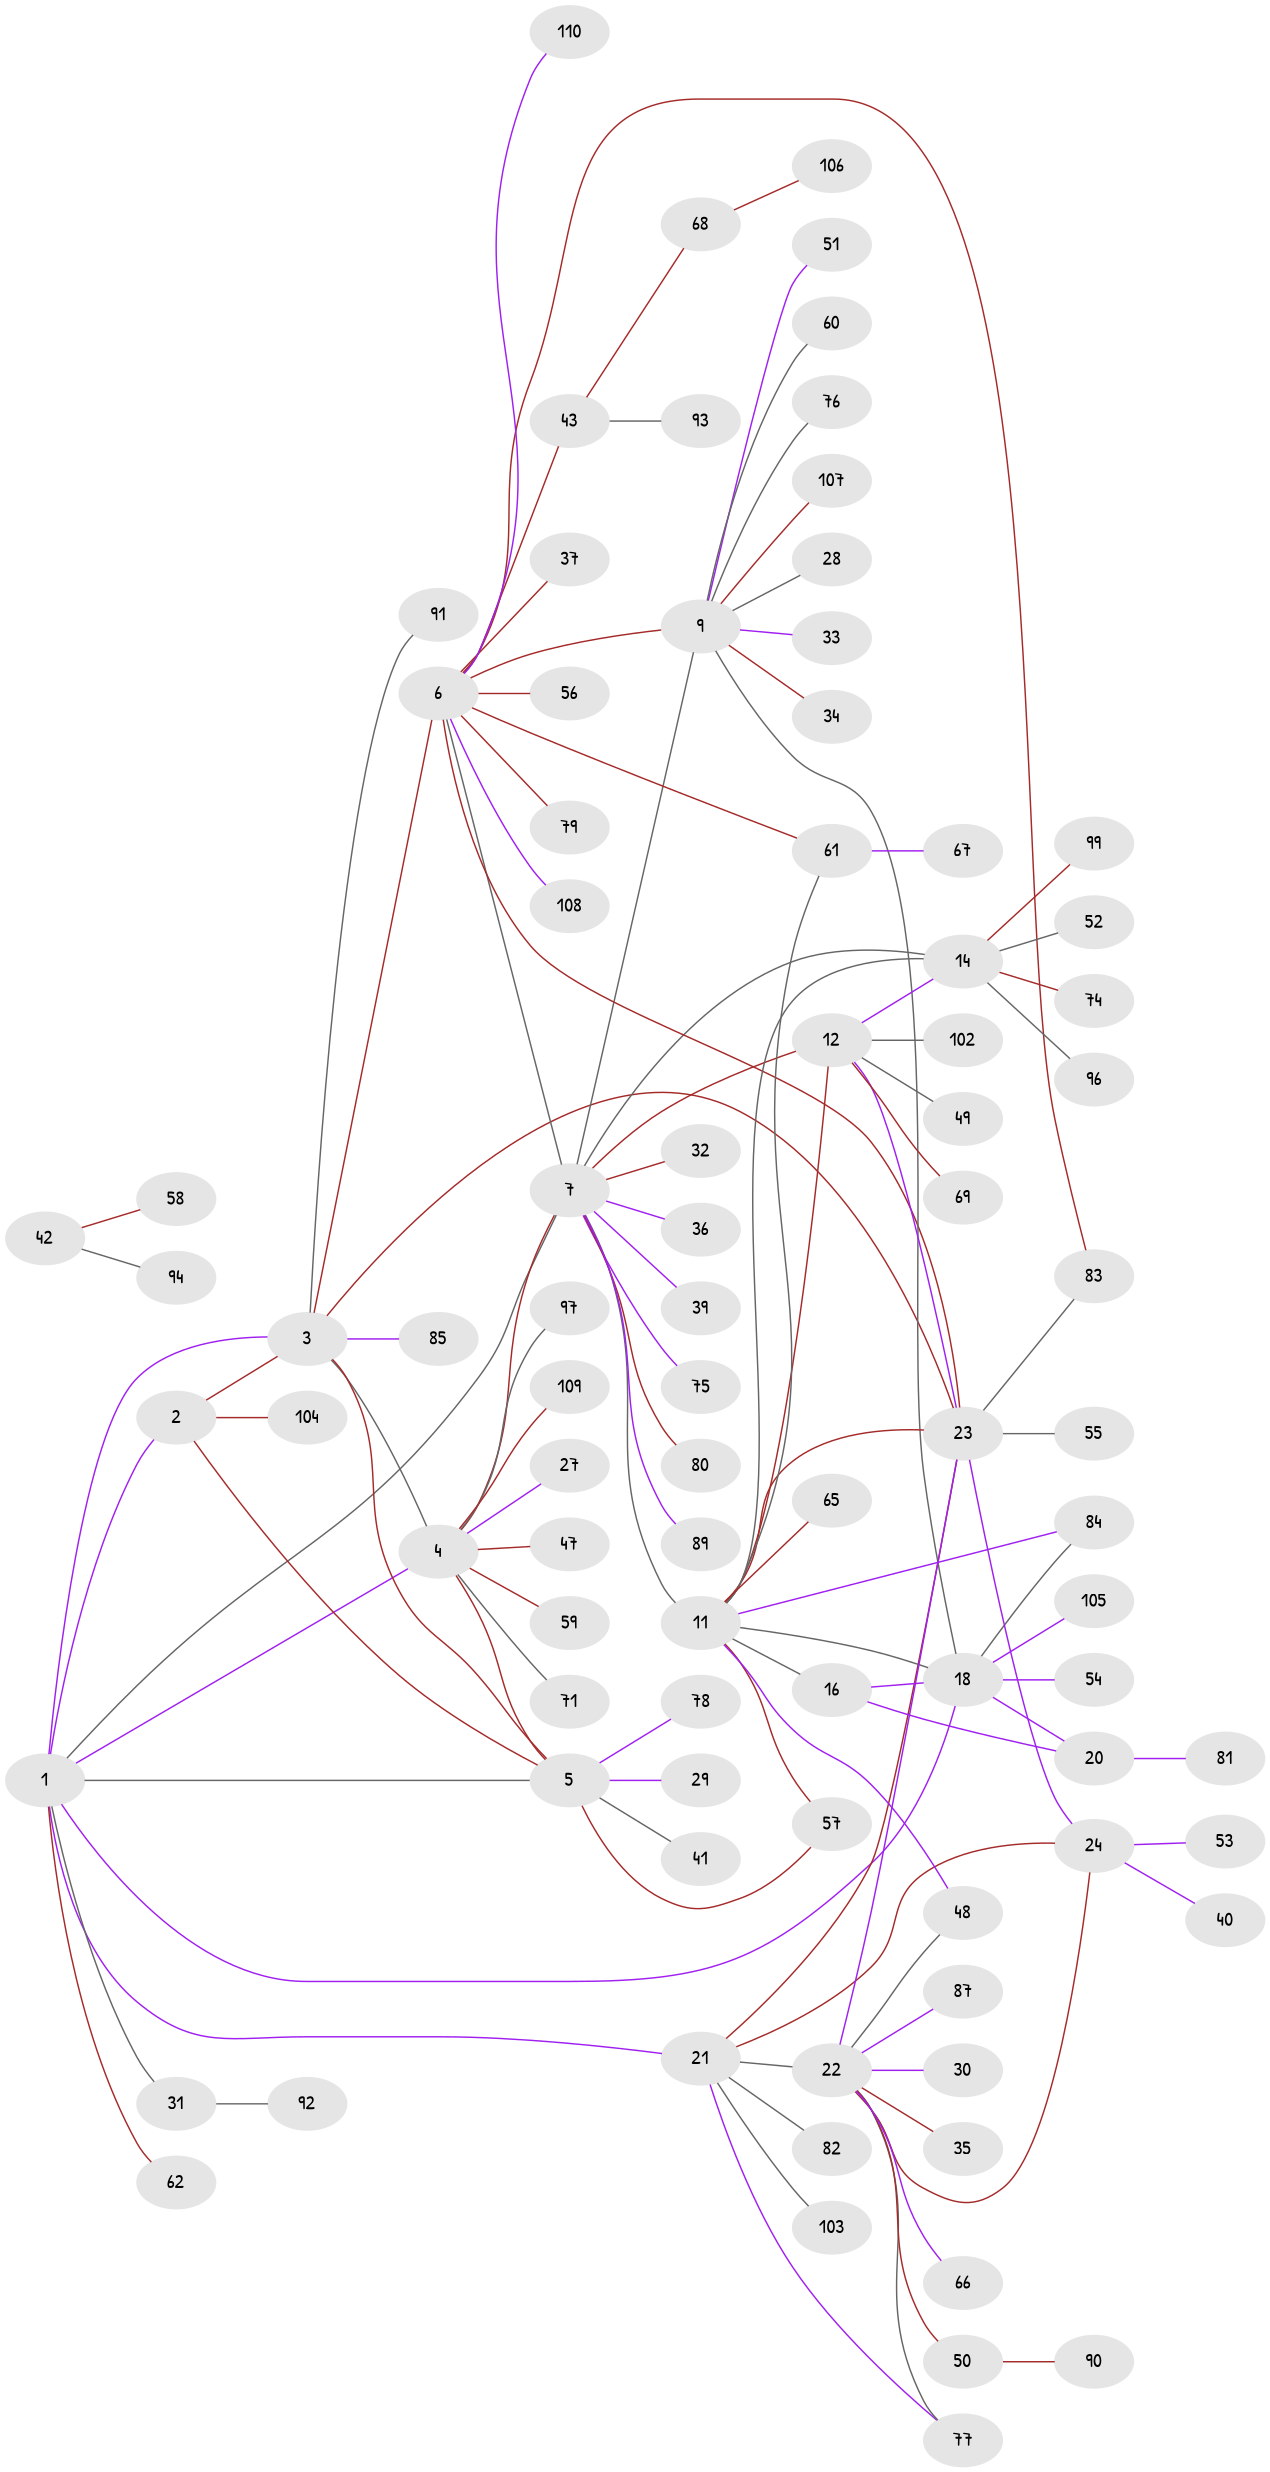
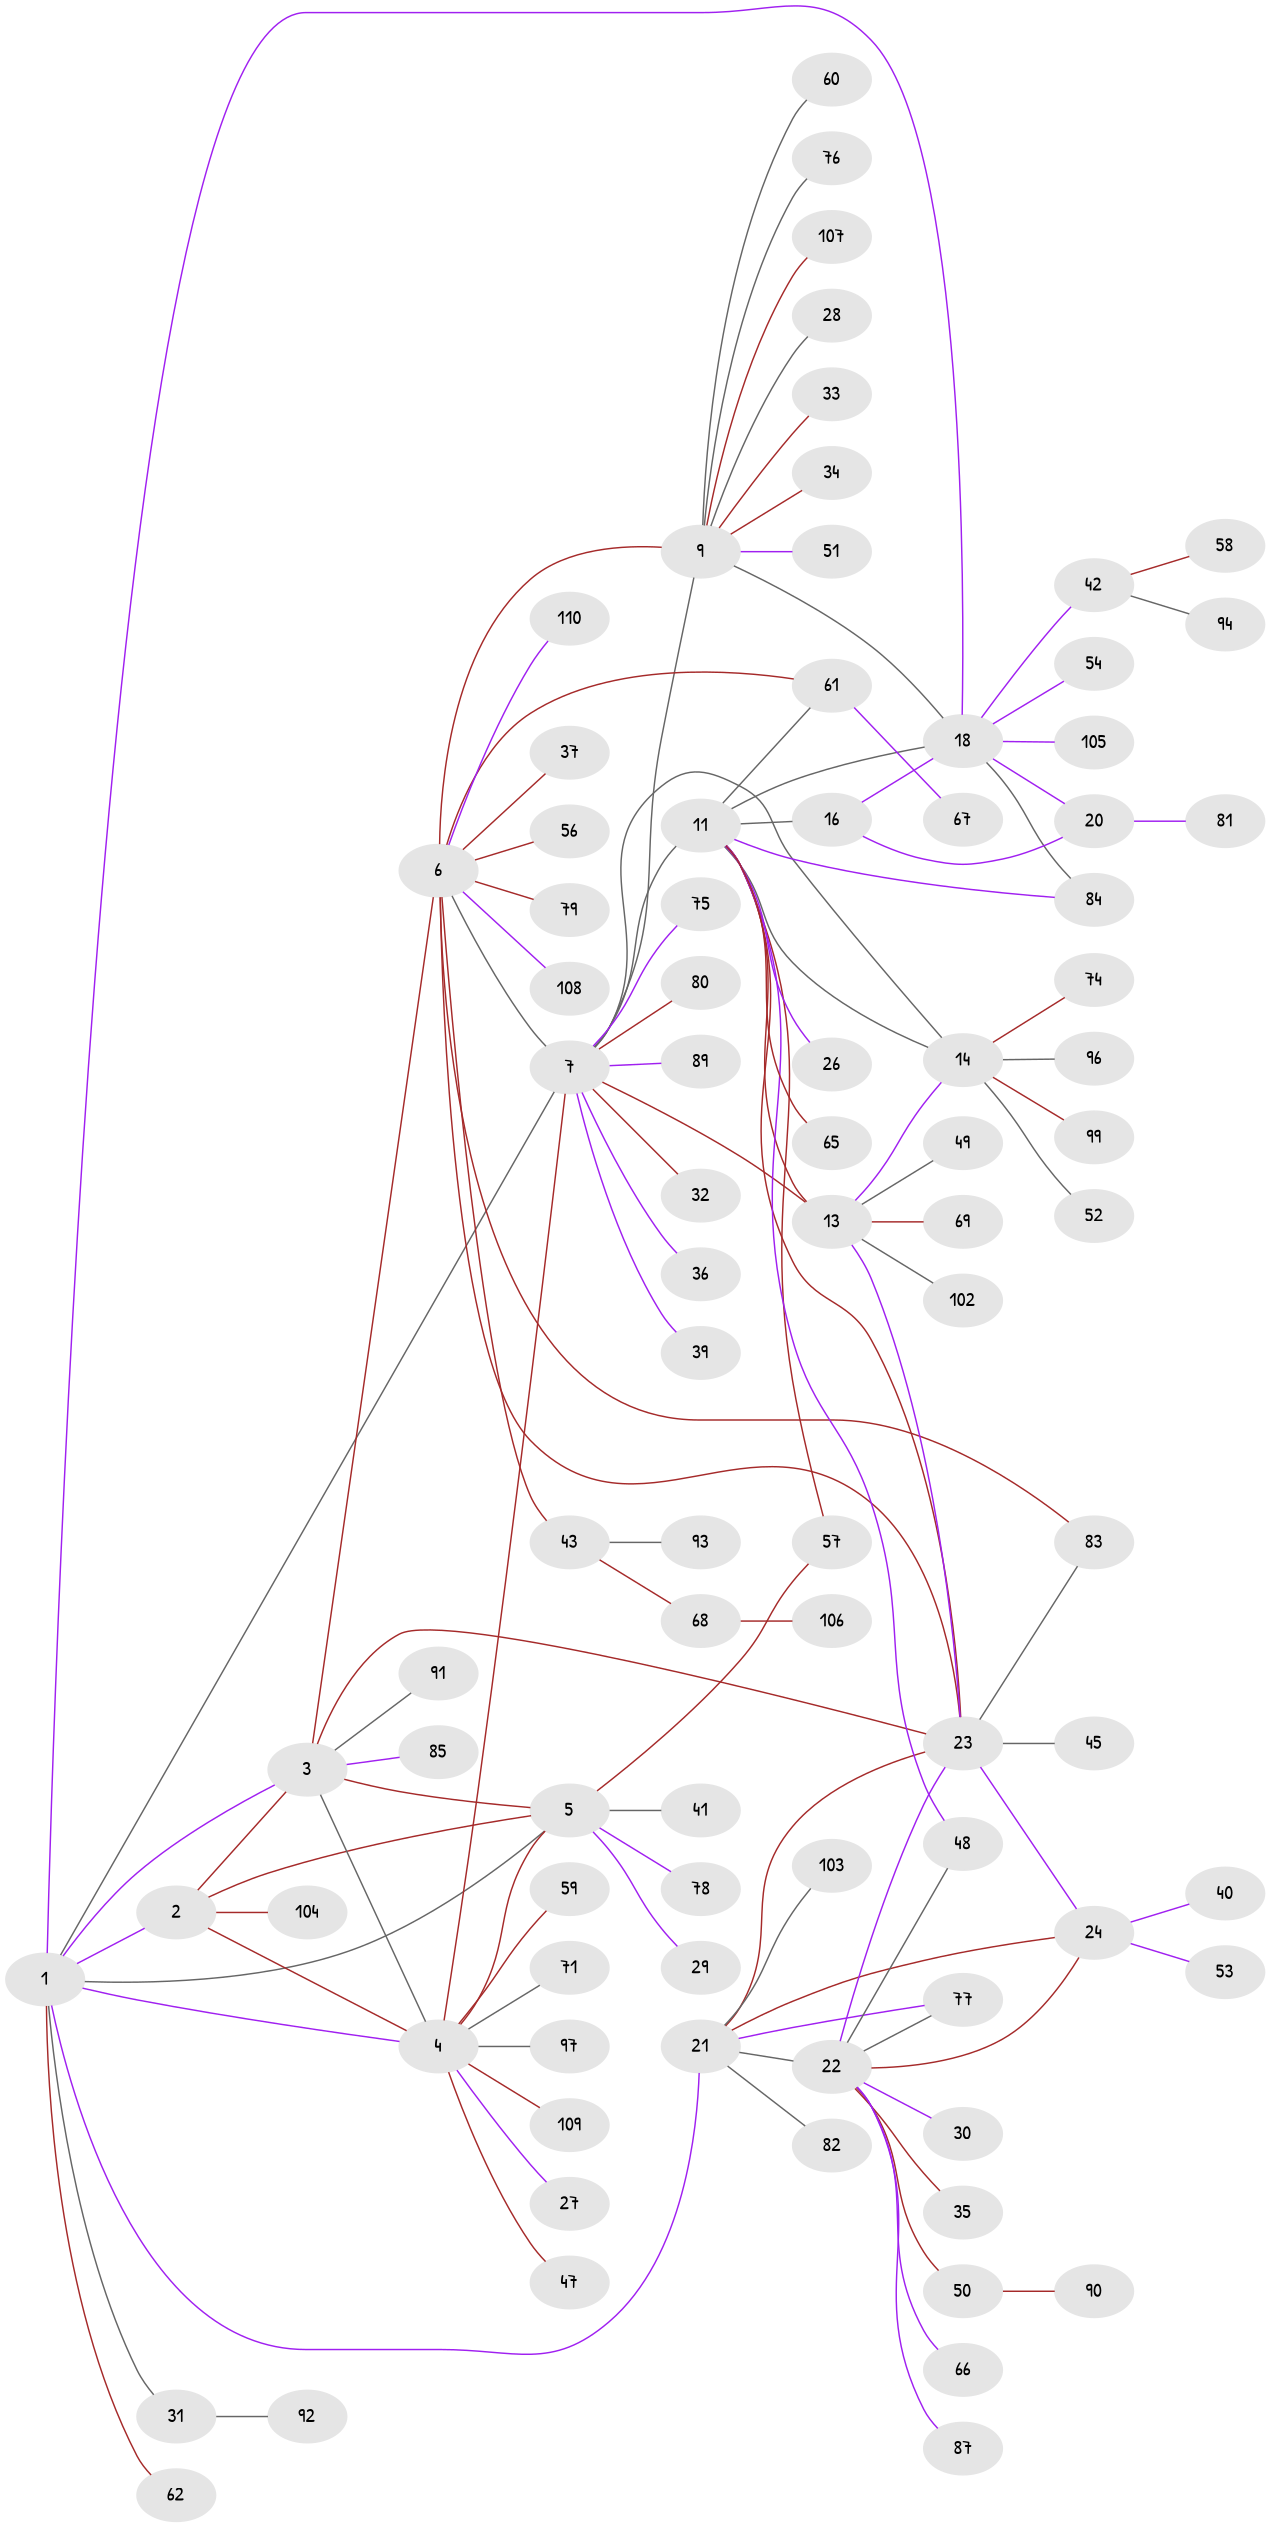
edge "9" -- "33": color purple -> brown
edge "42" -- "18": added
node "12": label "12" -> "13"
node "26": added
node "55": label "55" -> "45"
edge "2" -- "4": added
